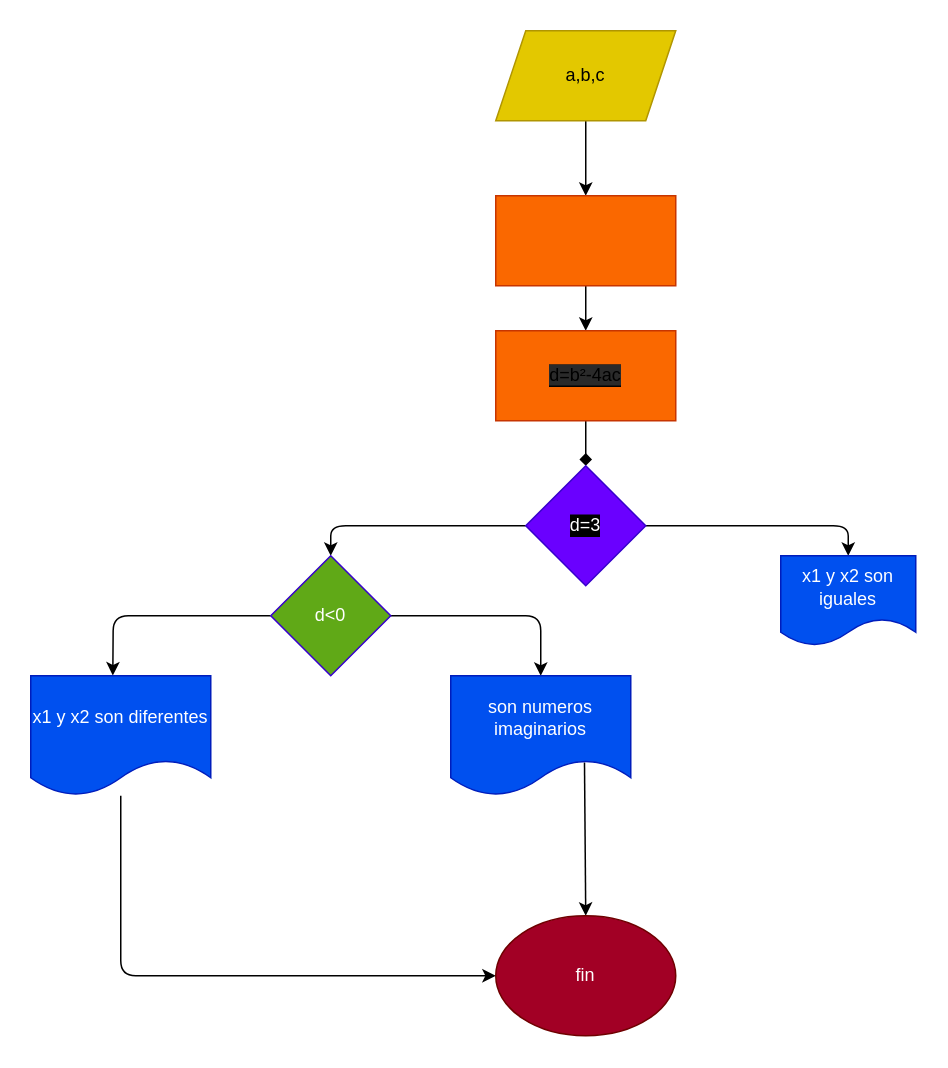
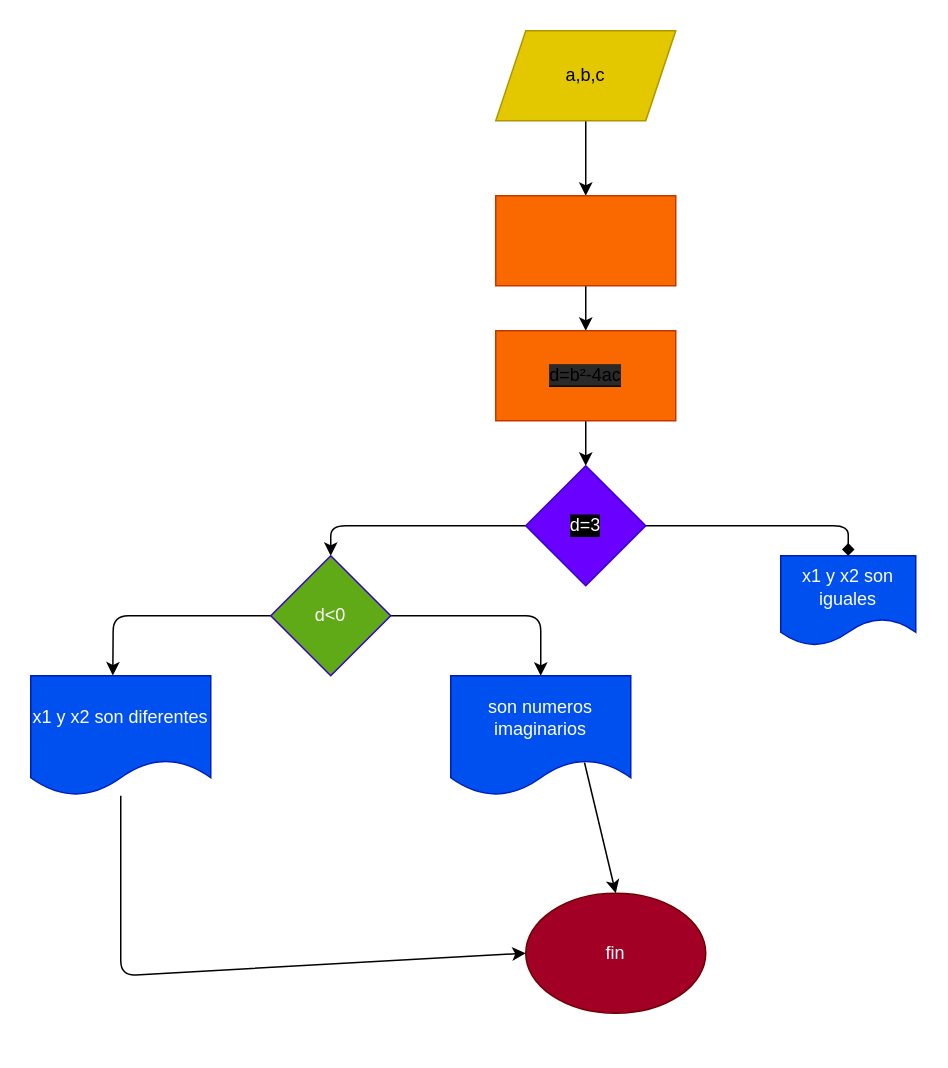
edge "d=b²-4ac" -> "d=3": arrowhead diamond -> classic
edge "d=3" -> "x1 y x2 son iguales": arrowhead classic -> diamond
node "fin": moved (586, 976) -> (616, 953)
